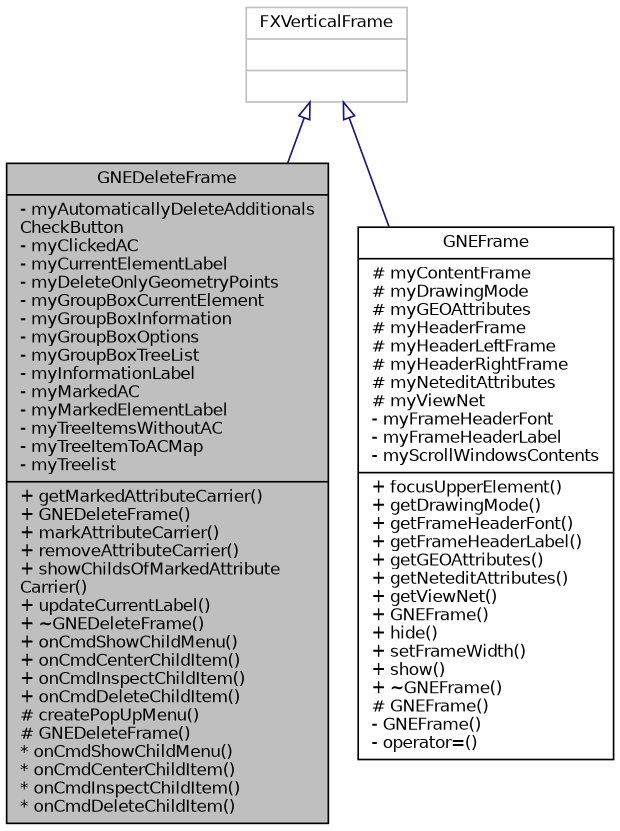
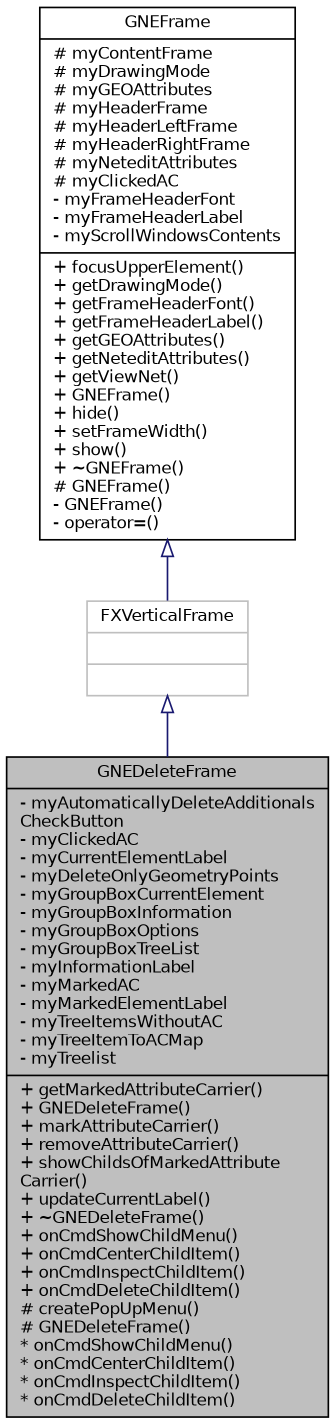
edge "GNEFrame" -> "FXVerticalFrame": reversed
node "GNEFrame": text "# myViewNet" -> "# myClickedAC"
